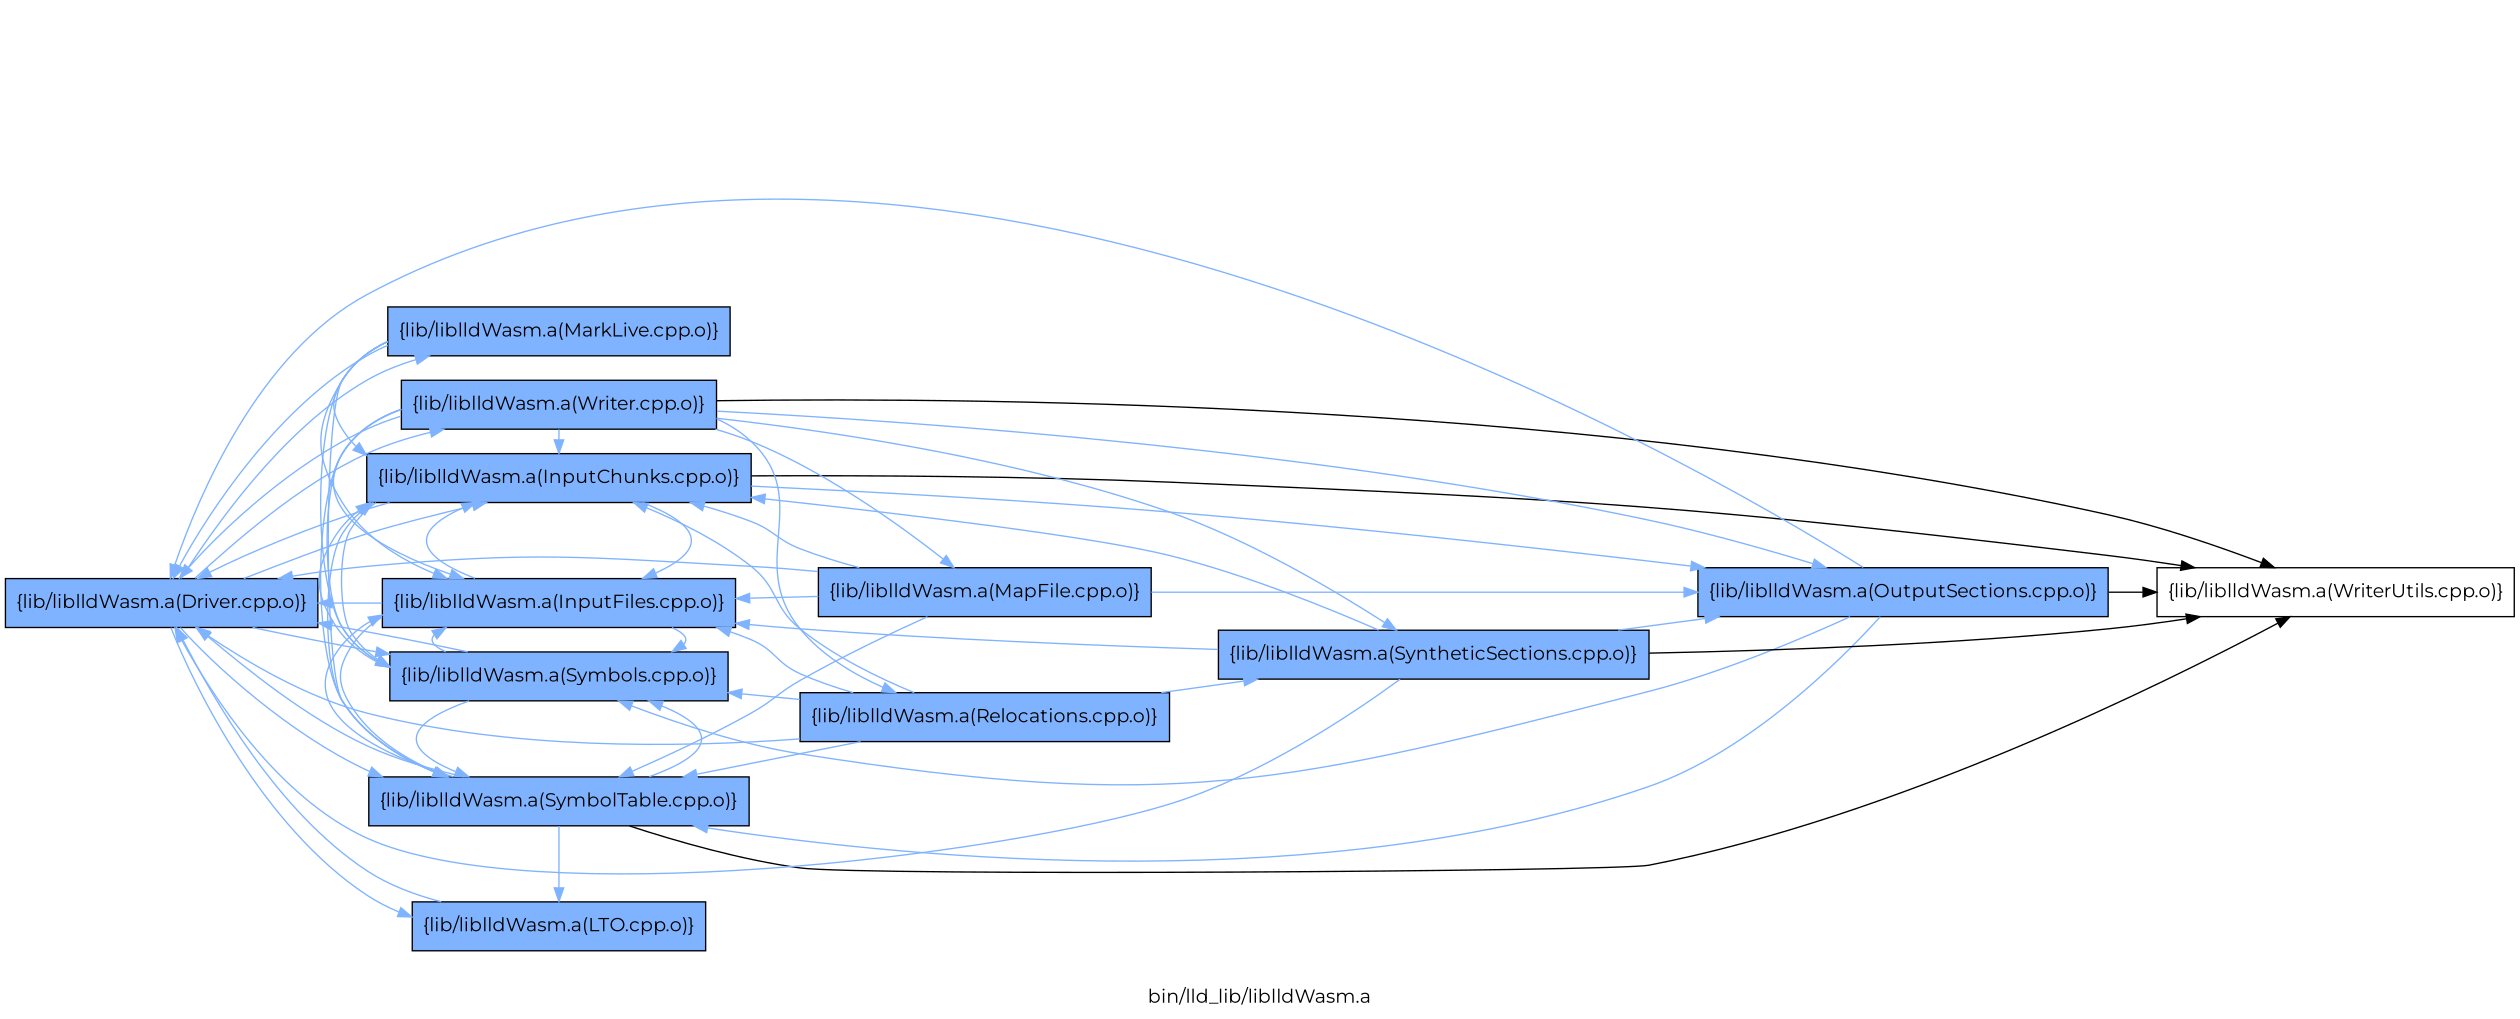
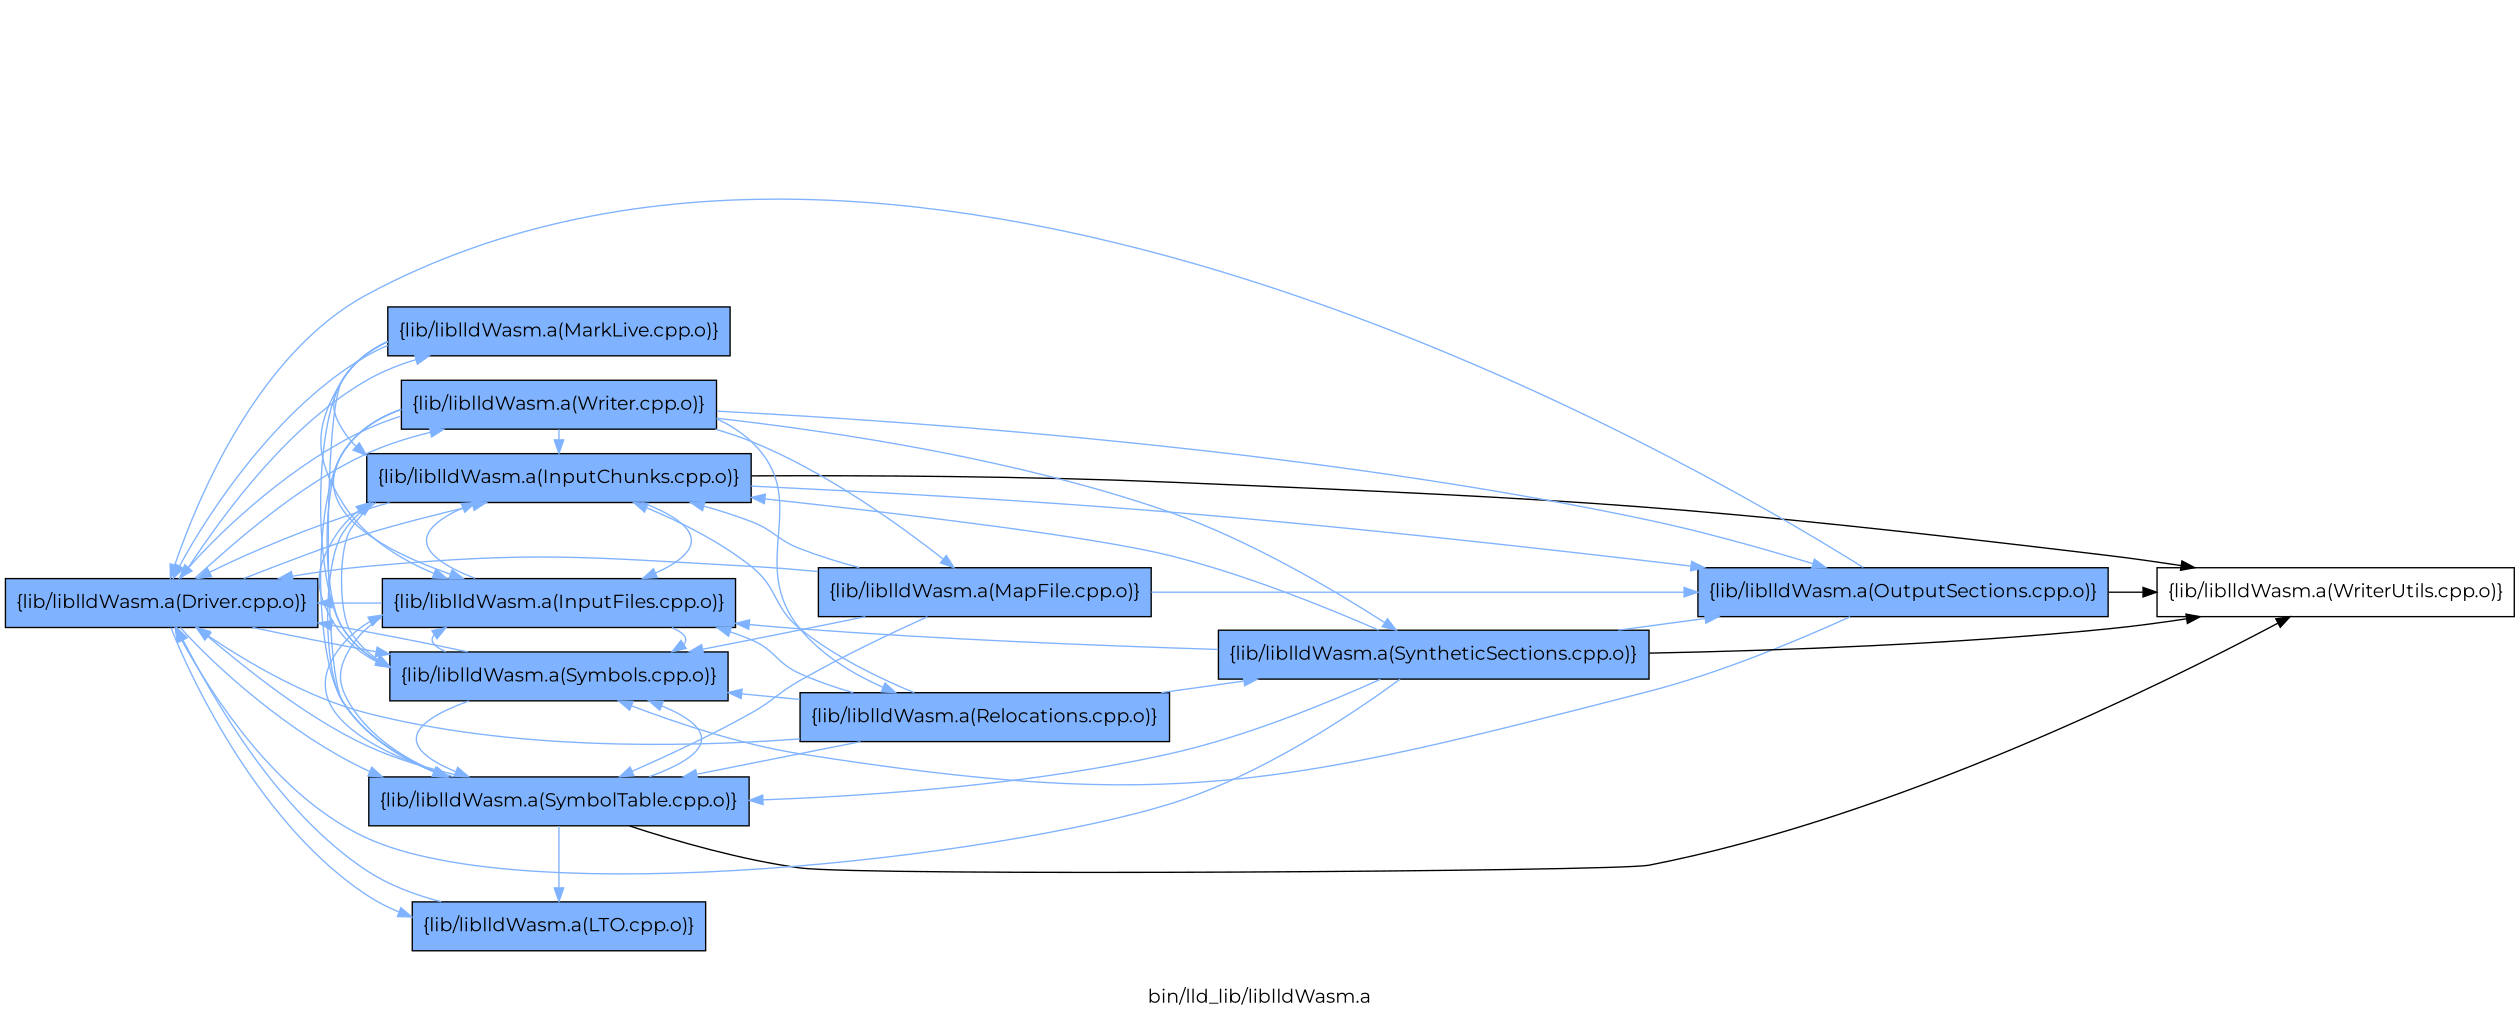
edge "{lib/liblldWasm.a(Writer.cpp.o)}" -> "{lib/liblldWasm.a(WriterUtils.cpp.o)}": removed
edge "{lib/liblldWasm.a(MapFile.cpp.o)}" -> "{lib/liblldWasm.a(InputFiles.cpp.o)}": now "{lib/liblldWasm.a(MapFile.cpp.o)}" -> "{lib/liblldWasm.a(Symbols.cpp.o)}"
edge "{lib/liblldWasm.a(OutputSections.cpp.o)}" -> "{lib/liblldWasm.a(SymbolTable.cpp.o)}": now "{lib/liblldWasm.a(SyntheticSections.cpp.o)}" -> "{lib/liblldWasm.a(SymbolTable.cpp.o)}"
